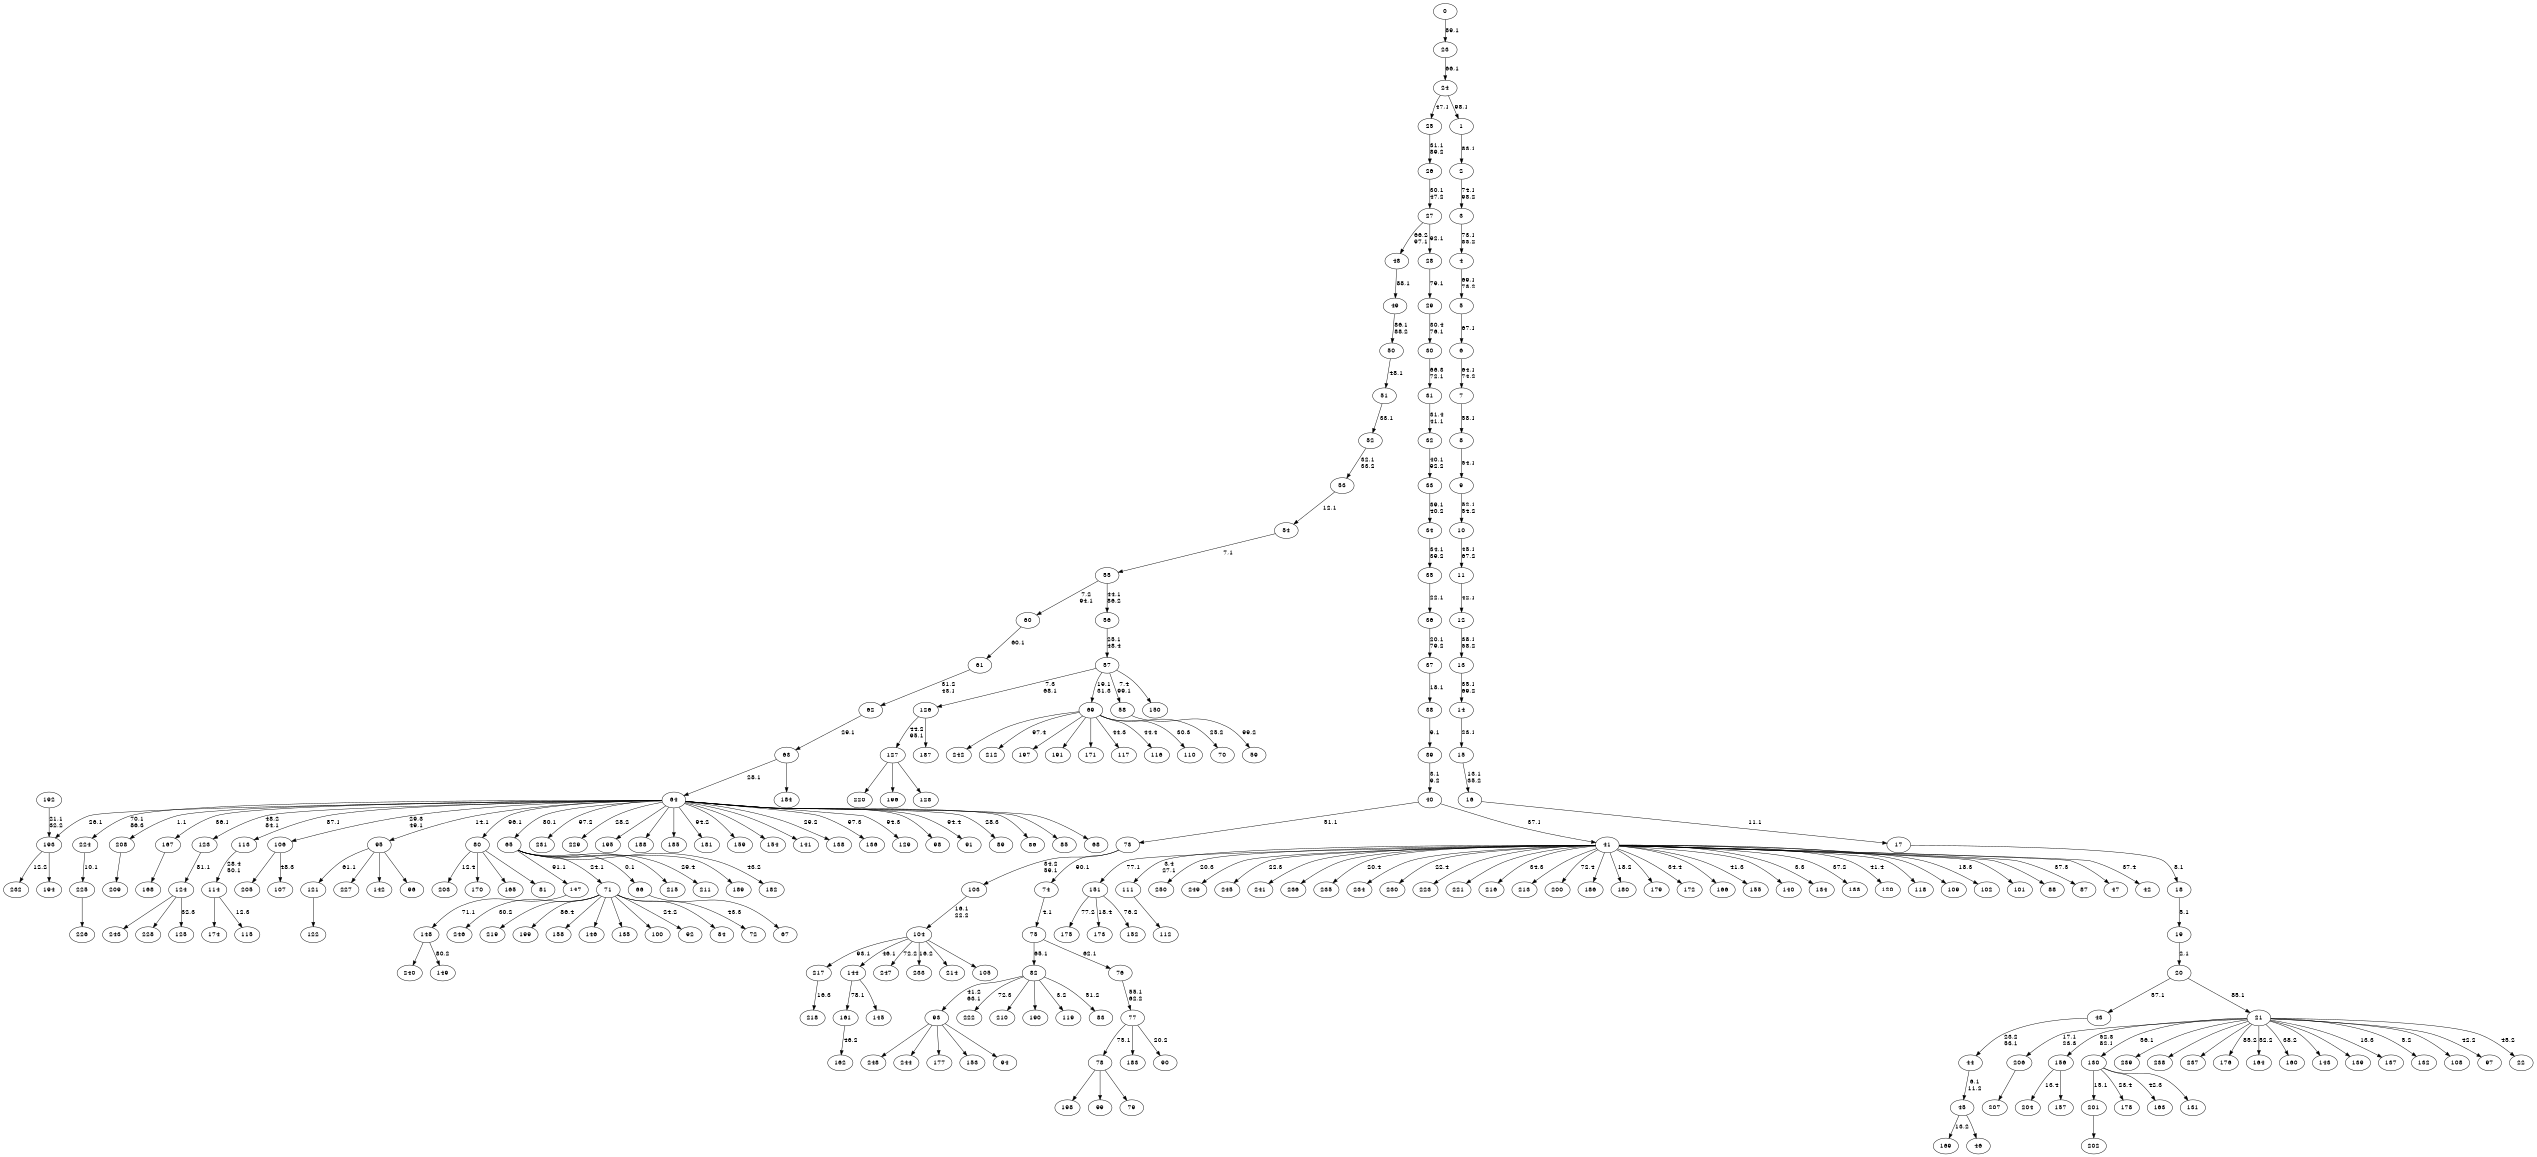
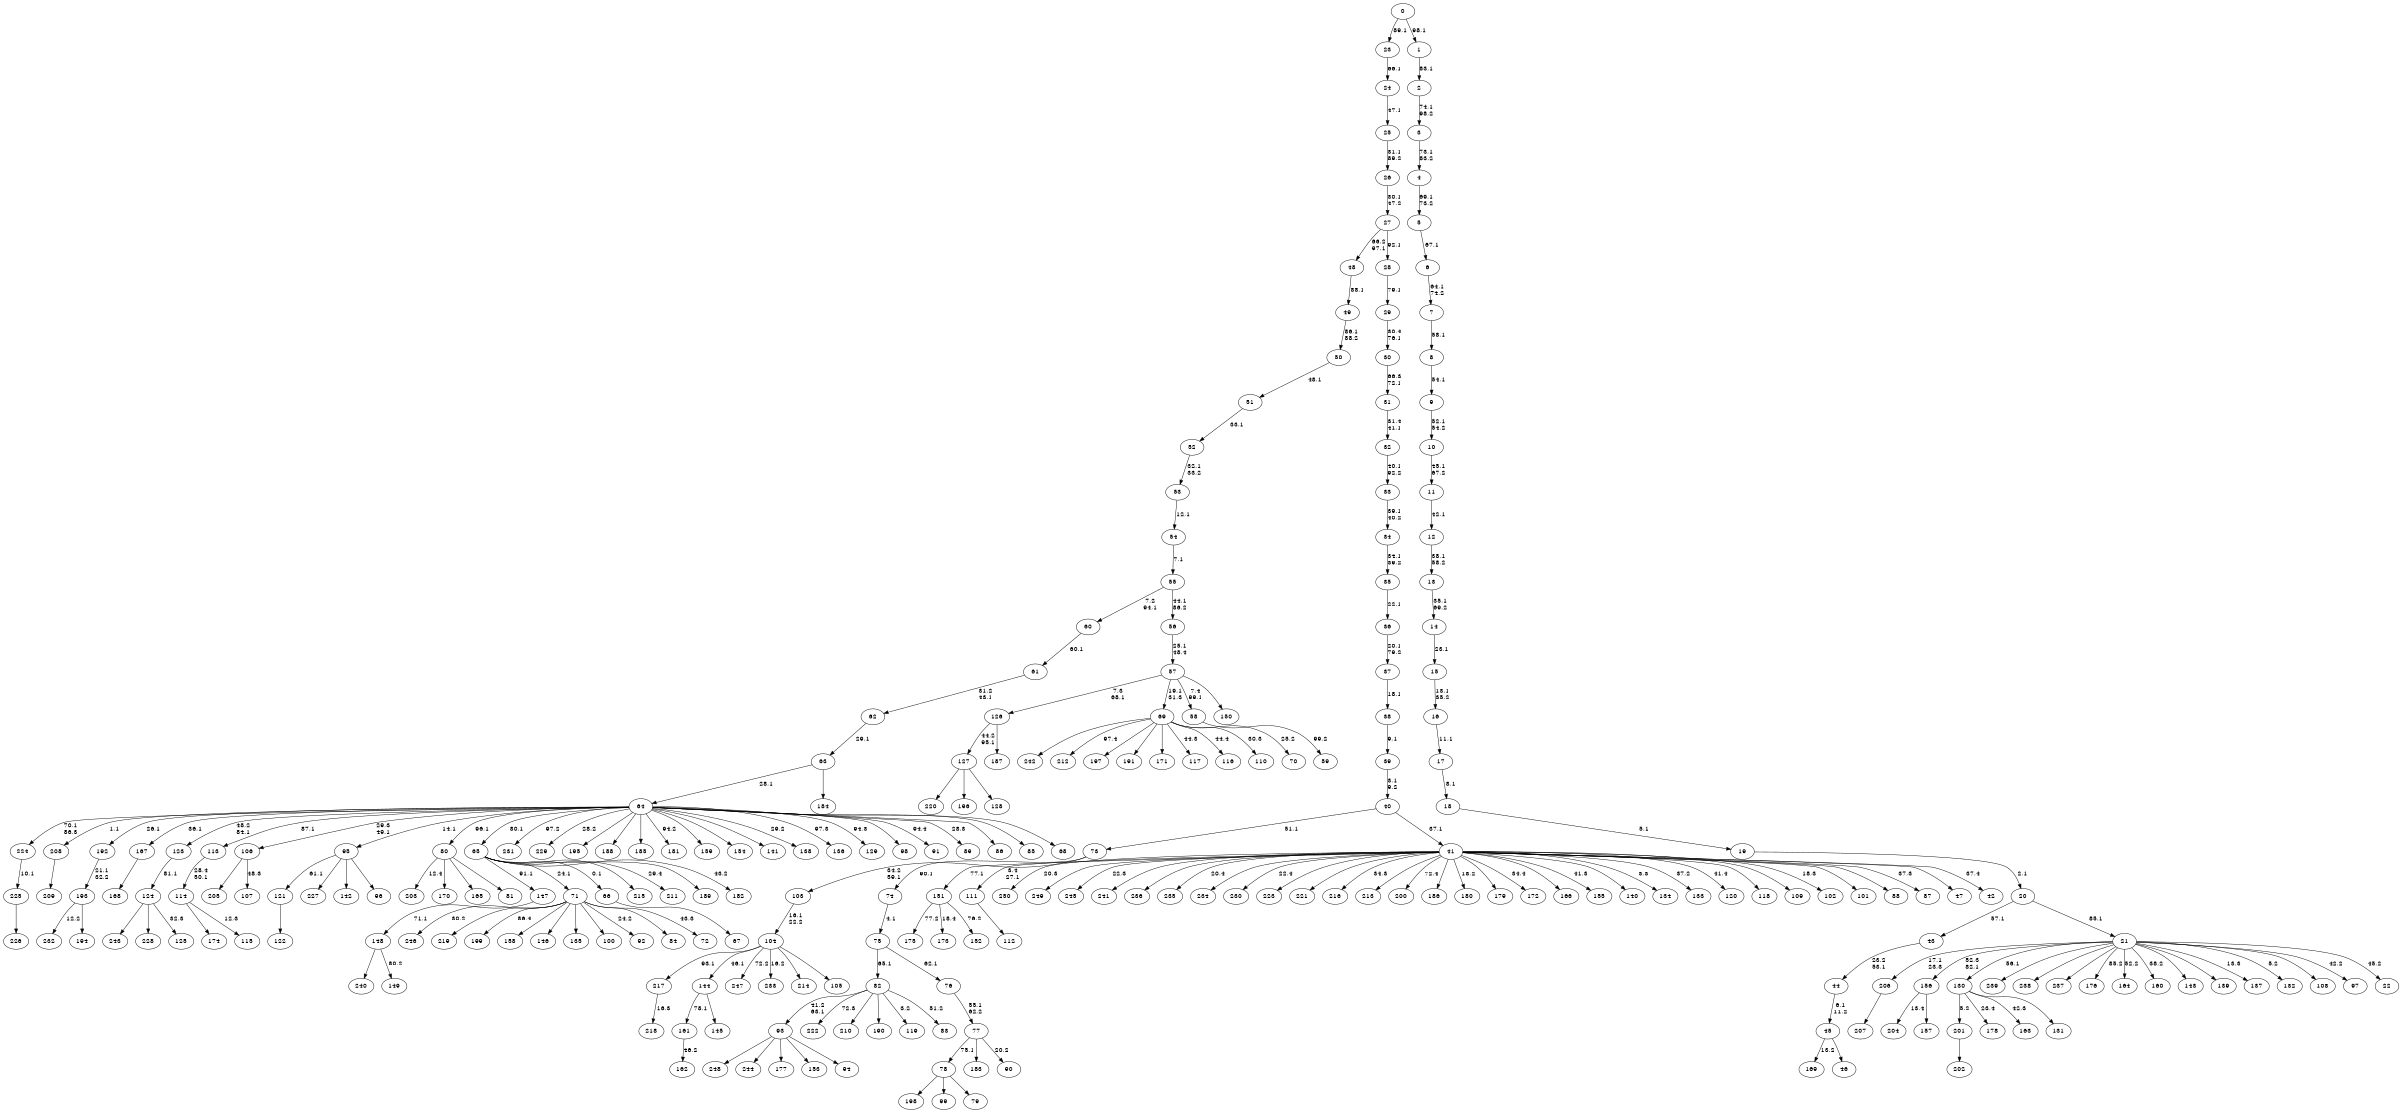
edge "24" -> "1": now "0" -> "1"
edge "64" -> "193": now "64" -> "192"
edge "130" -> "201": label "15,1" -> "5,2"
